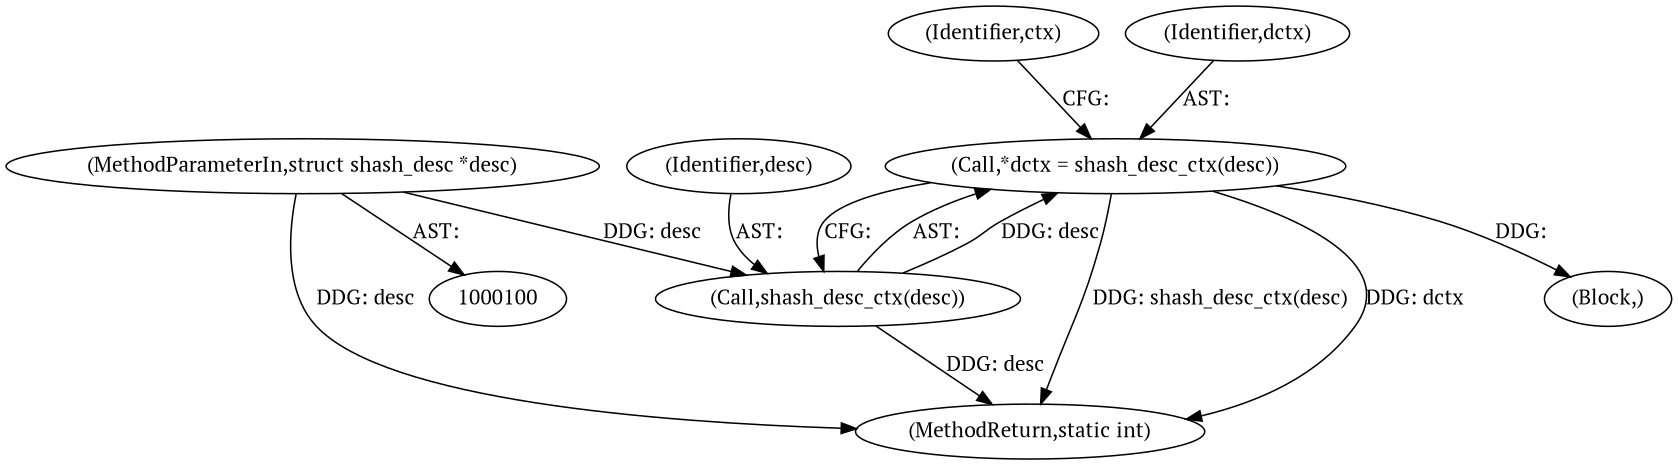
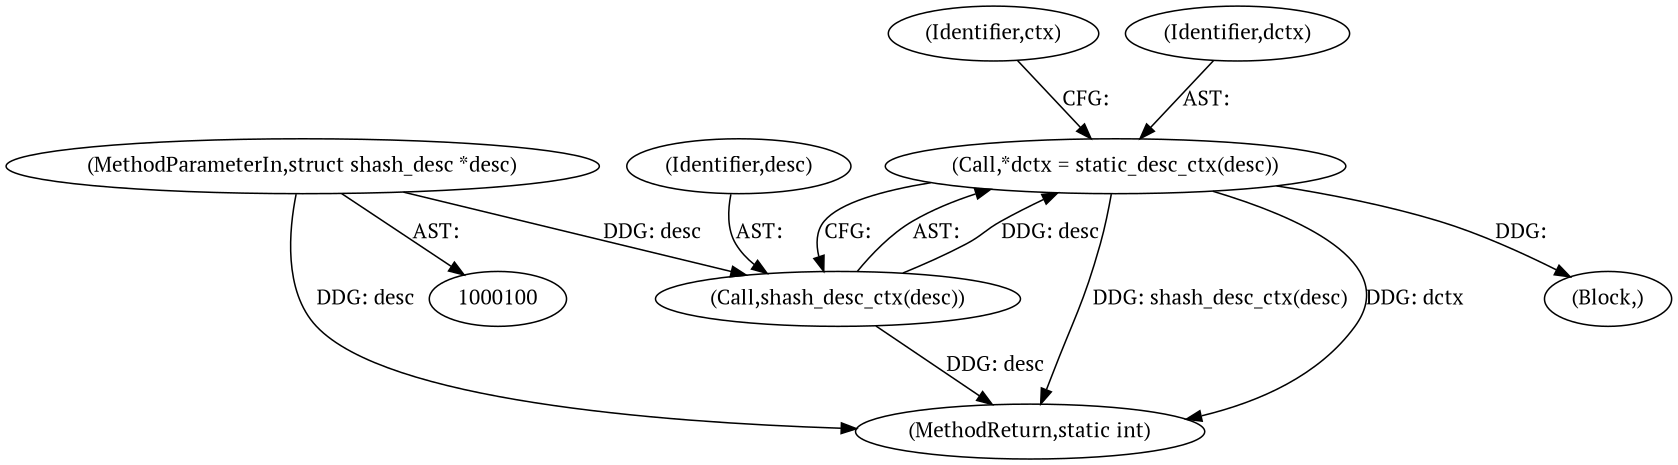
node "(Call,*dctx = shash_desc_ctx(desc))": label "(Call,*dctx = shash_desc_ctx(desc))" -> "(Call,*dctx = static_desc_ctx(desc))"
